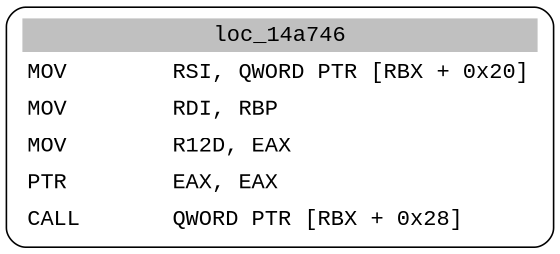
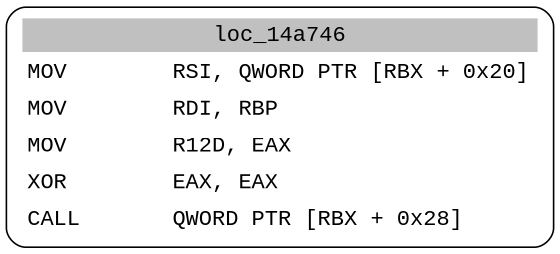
node "loc_14a746": text "PTR        EAX, EAX" -> "XOR        EAX, EAX"
